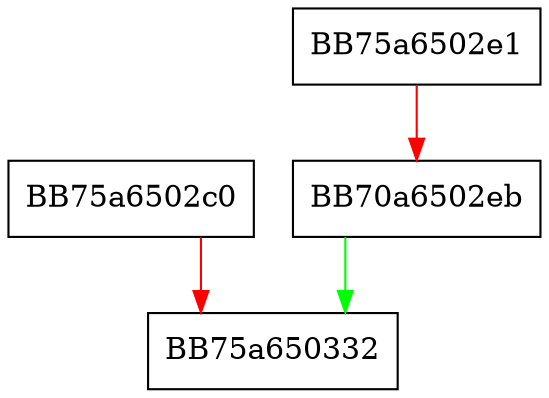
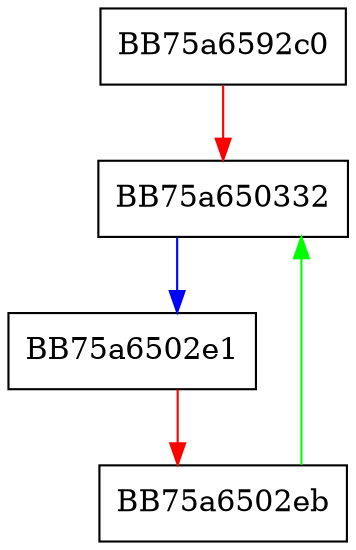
node "BB75a6502c0": label "BB75a6502c0" -> "BB75a6592c0"
node "BB70a6502eb": label "BB70a6502eb" -> "BB75a6502eb"
edge "BB75a650332" -> "BB75a6502e1": added
